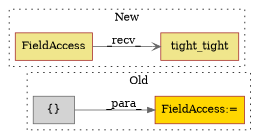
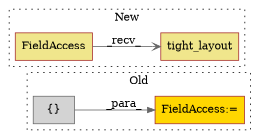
node "tight_tight": label "tight_tight" -> "tight_layout"
